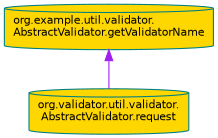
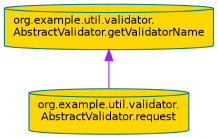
node "org.validator.util.validator. AbstractValidator.request": label "org.validator.util.validator. AbstractValidator.request" -> "org.example.util.validator. AbstractValidator.request"
